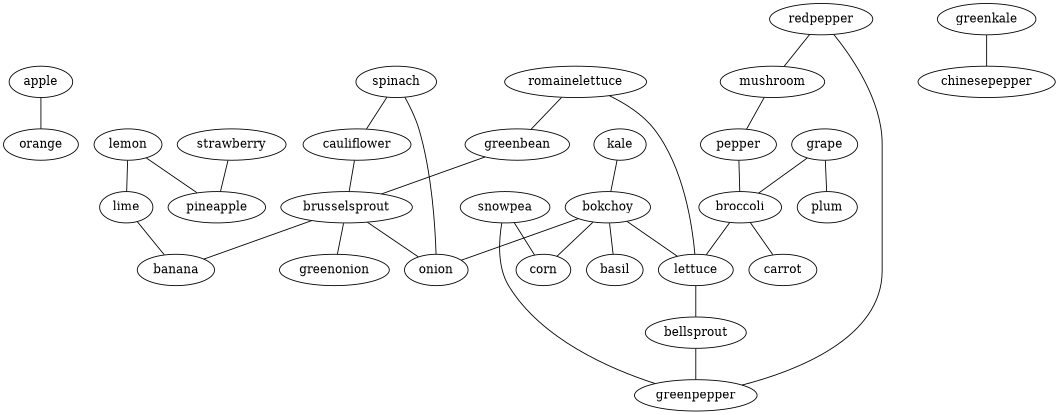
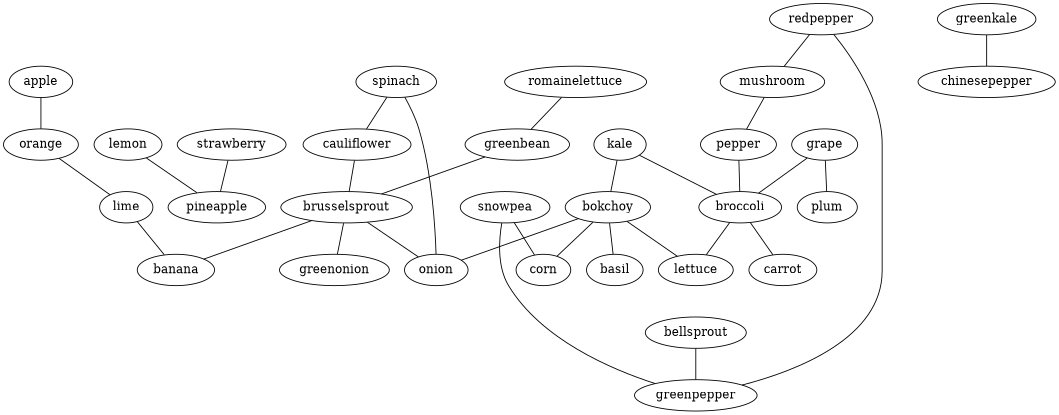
edge "romainelettuce" -- "lettuce": removed
edge "kale" -- "broccoli": added
edge "lemon" -- "lime": now "orange" -- "lime"
edge "lettuce" -- "bellsprout": removed
